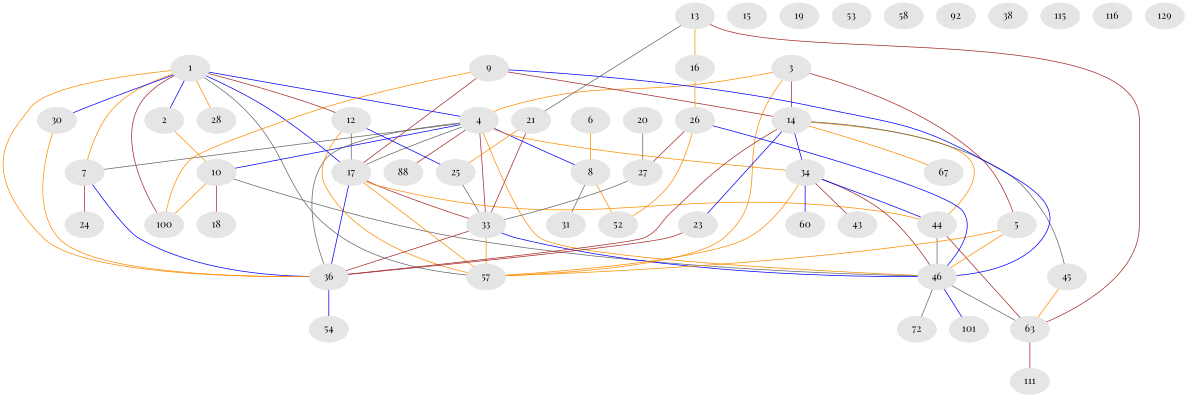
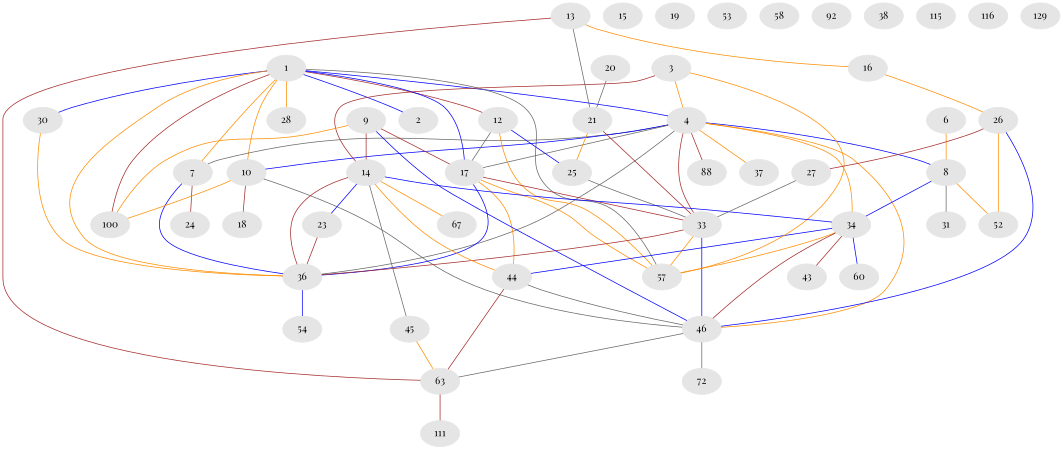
edge "2" -- "10": now "1" -- "10"
edge "20" -- "27": now "20" -- "21"
node "37": added
edge "8" -- "34": added
node "5": removed
node "101": removed
